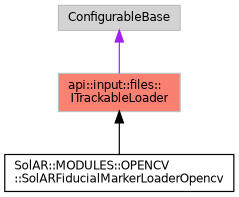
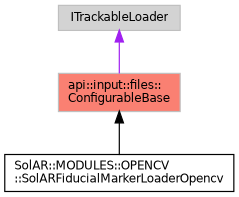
node "ConfigurableBase": label "ConfigurableBase" -> "ITrackableLoader"
node "api::input::files:: ITrackableLoader": label "api::input::files:: ITrackableLoader" -> "api::input::files:: ConfigurableBase"
